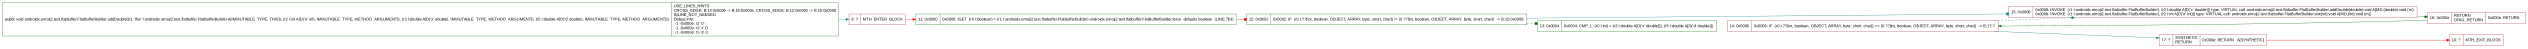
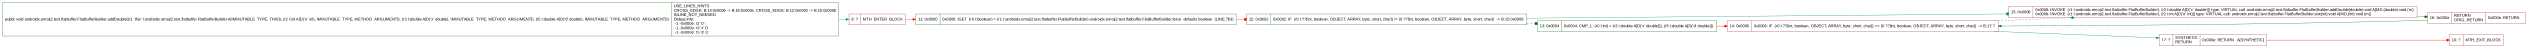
edge "13: 0x0004" -> "14: 0x0006": added
